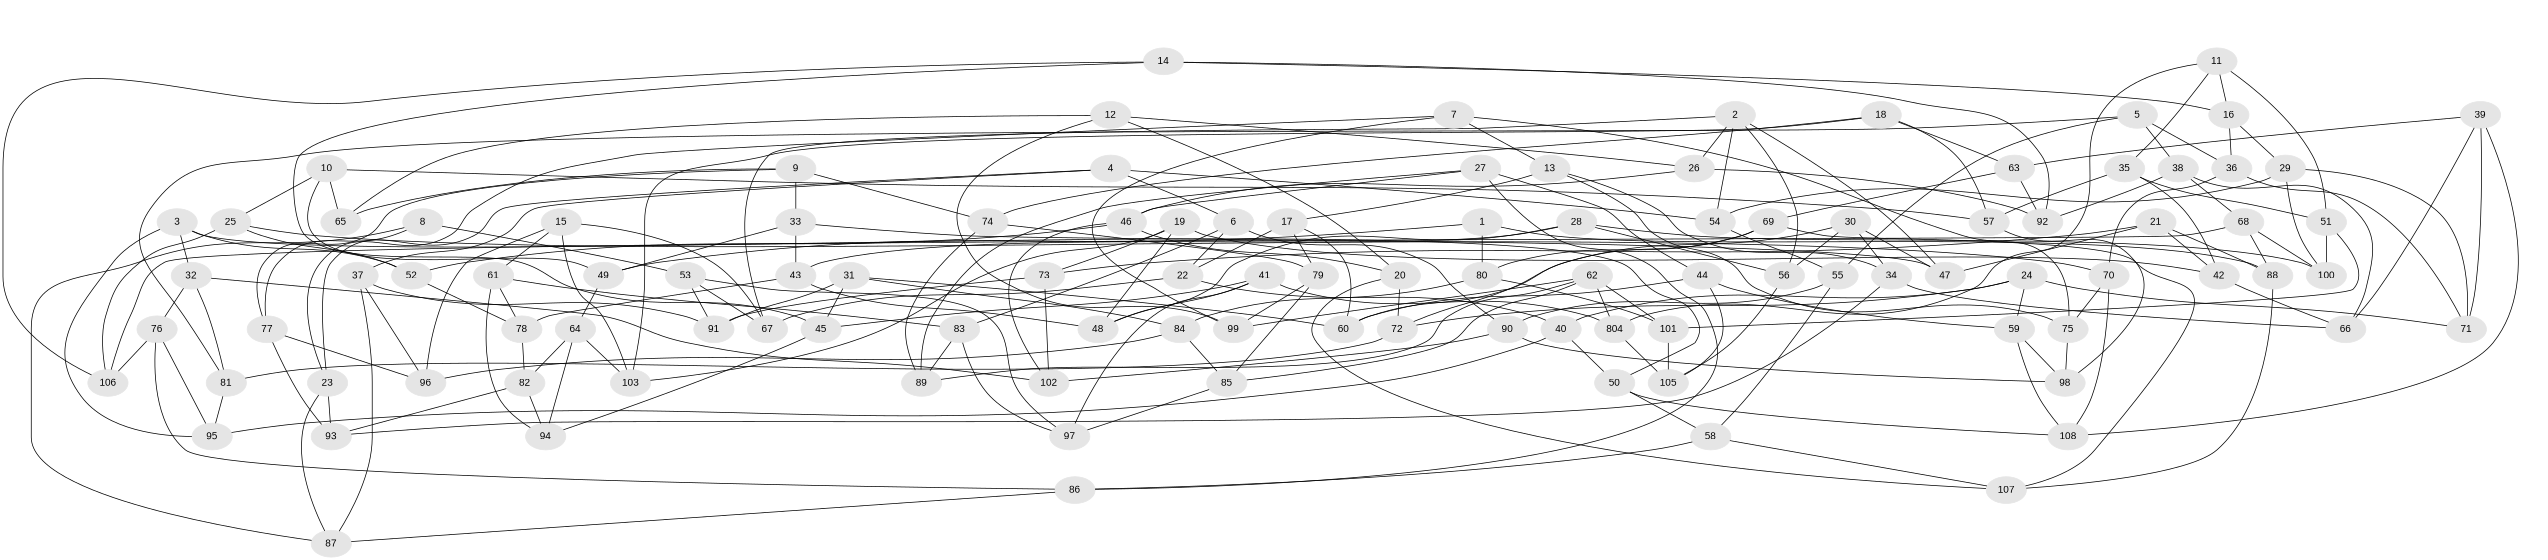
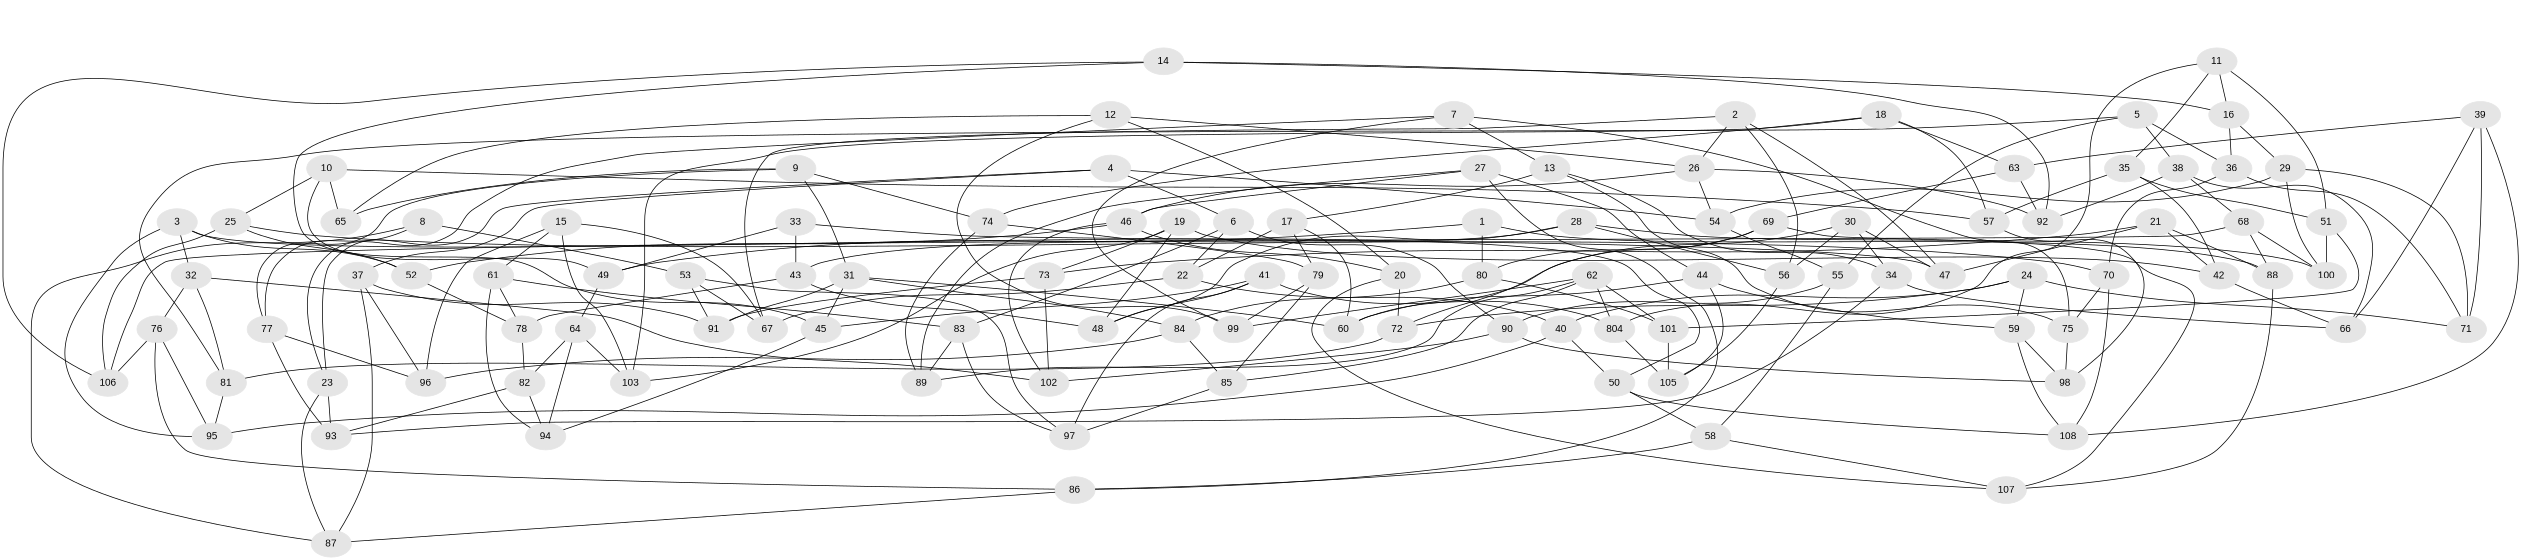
edge "2" -- "54": now "26" -- "54"
edge "9" -- "33": now "9" -- "31"
